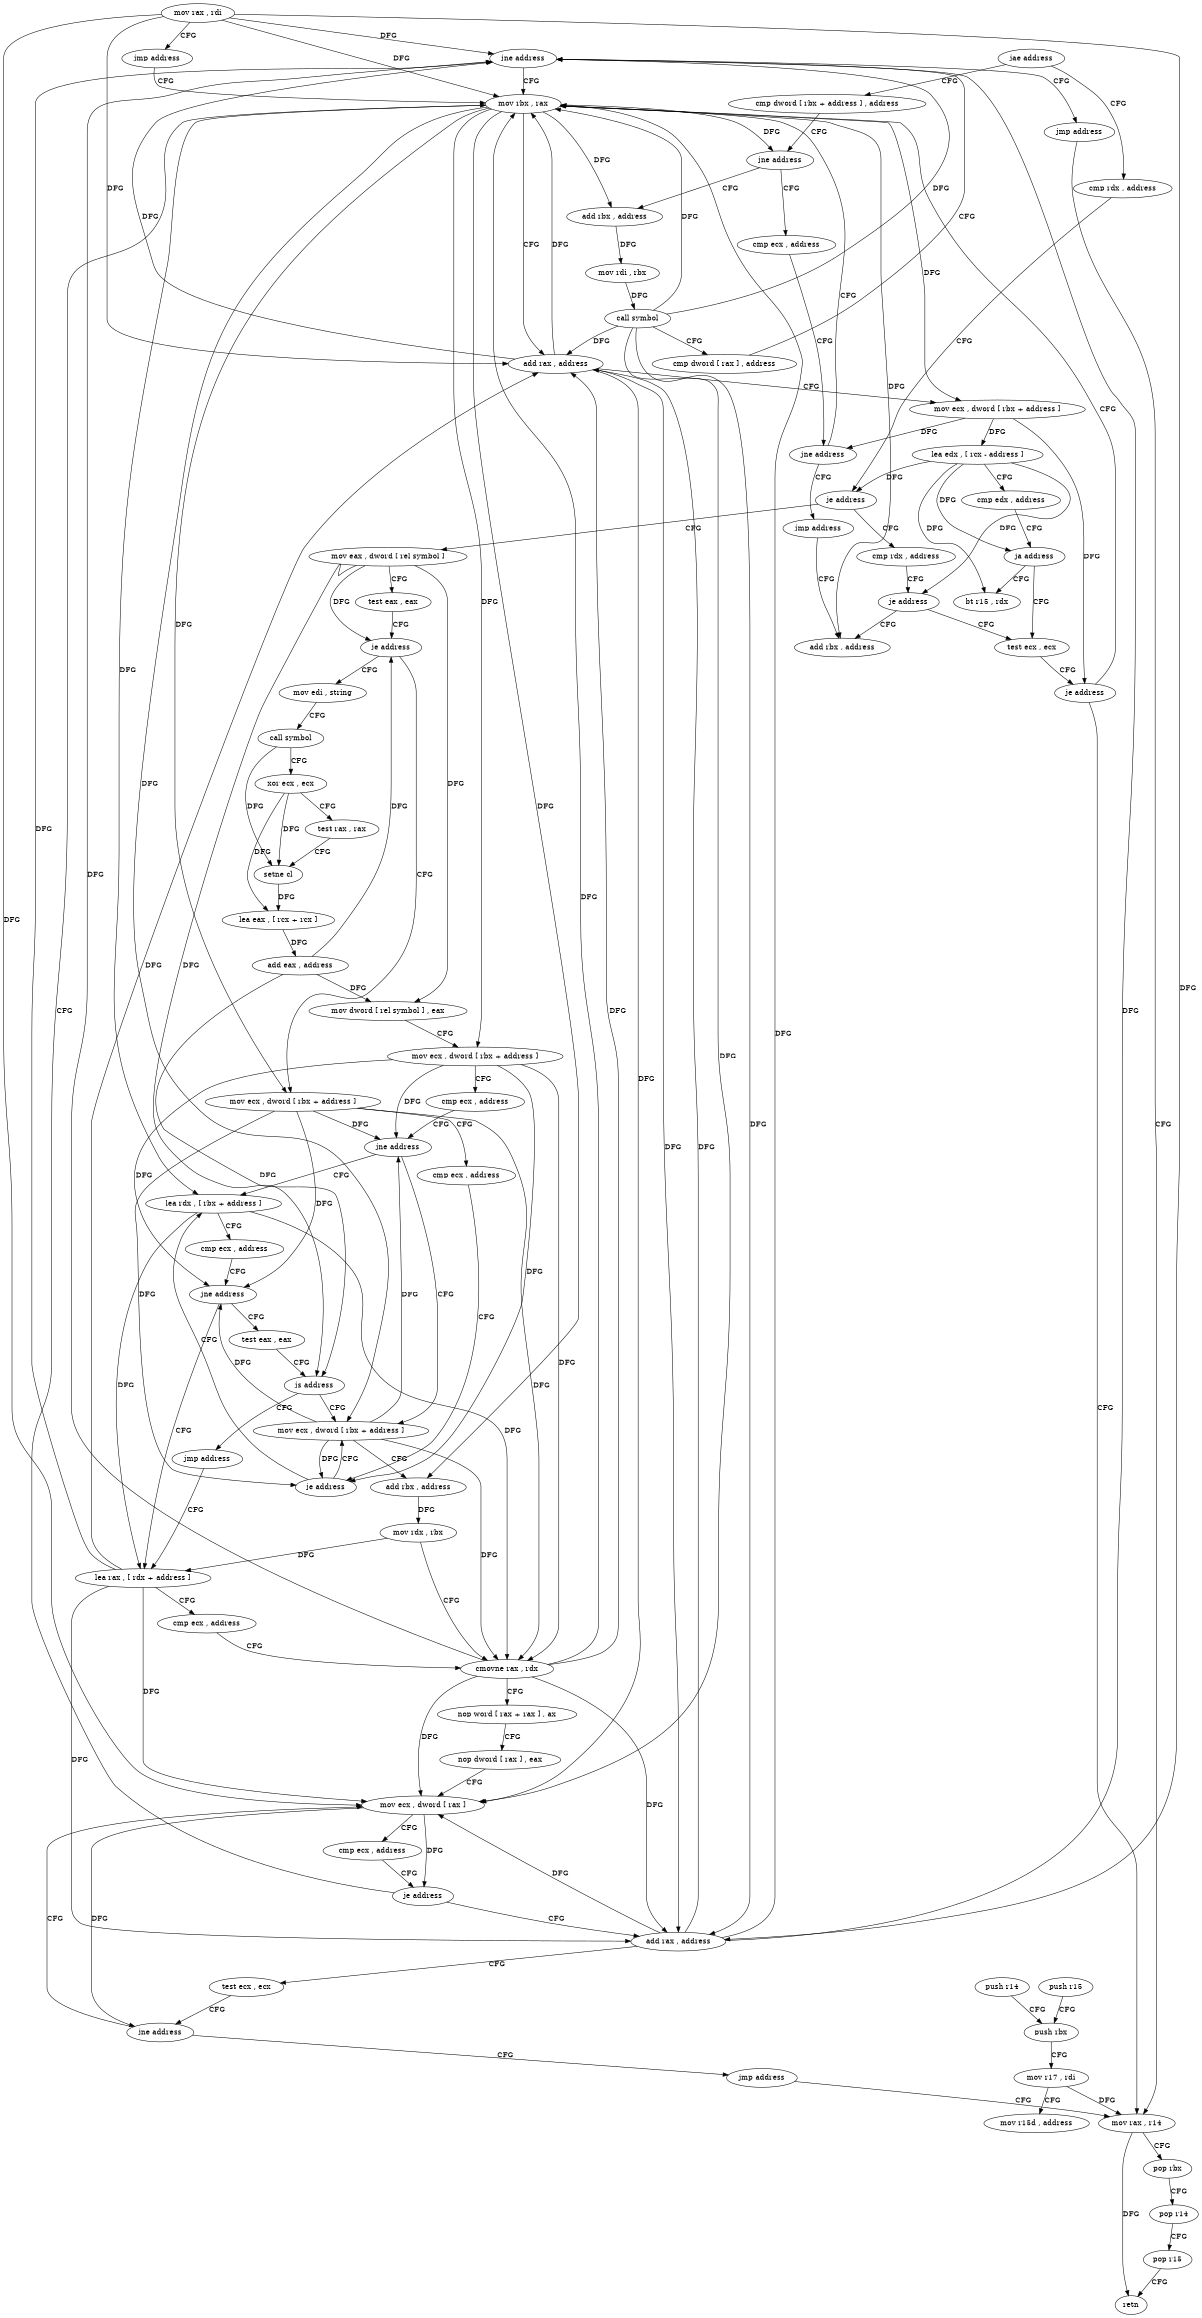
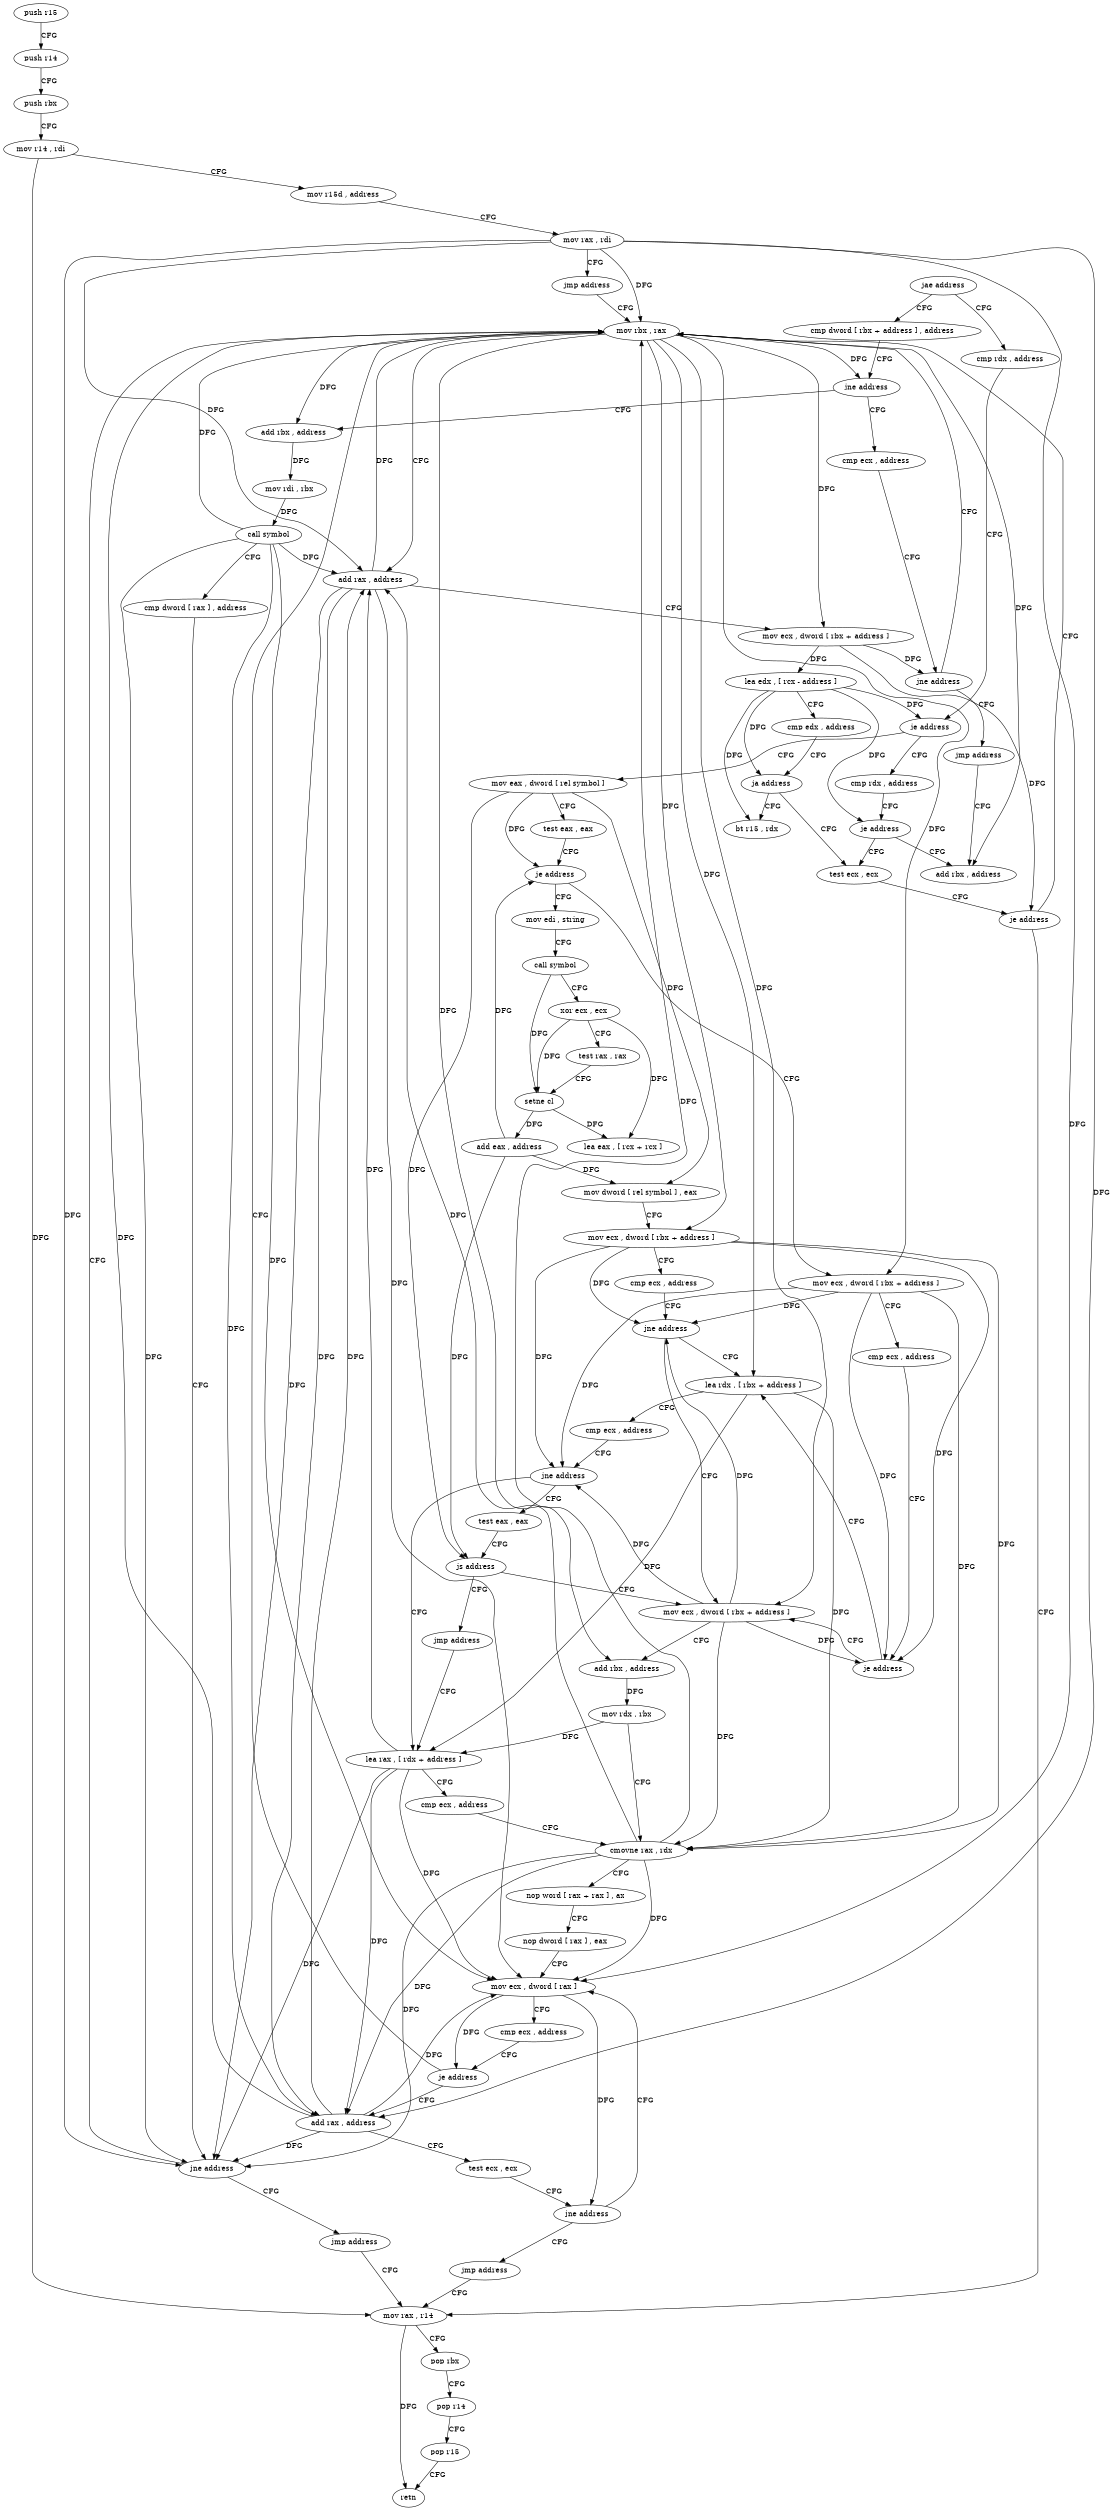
edge "mov r15d , address" -> "mov rax , rdi": added, label "CFG"
edge "lea eax , [ rcx + rcx ]" -> "add eax , address": now "setne cl" -> "add eax , address"
edge "push r15" -> "push rbx": now "push r15" -> "push r14"
node "mov r17 , rdi": label "mov r17 , rdi" -> "mov r14 , rdi"
